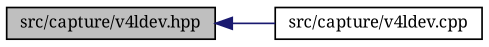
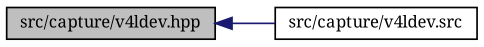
node "src/capture/v4ldev.cpp": label "src/capture/v4ldev.cpp" -> "src/capture/v4ldev.src"
